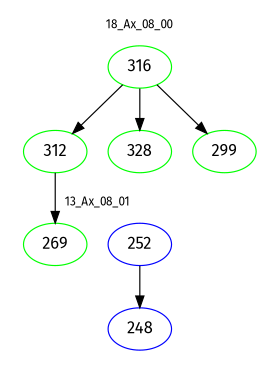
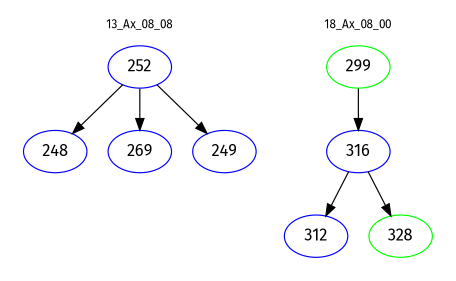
node "316": color green -> blue
edge "316" -> "299": reversed
node "312": color green -> blue
node "249": added
edge "312" -> "269": now "252" -> "269"
cluster "13_Ax_08_01": label "13_Ax_08_01" -> "13_Ax_08_08"
node "269": color green -> blue
